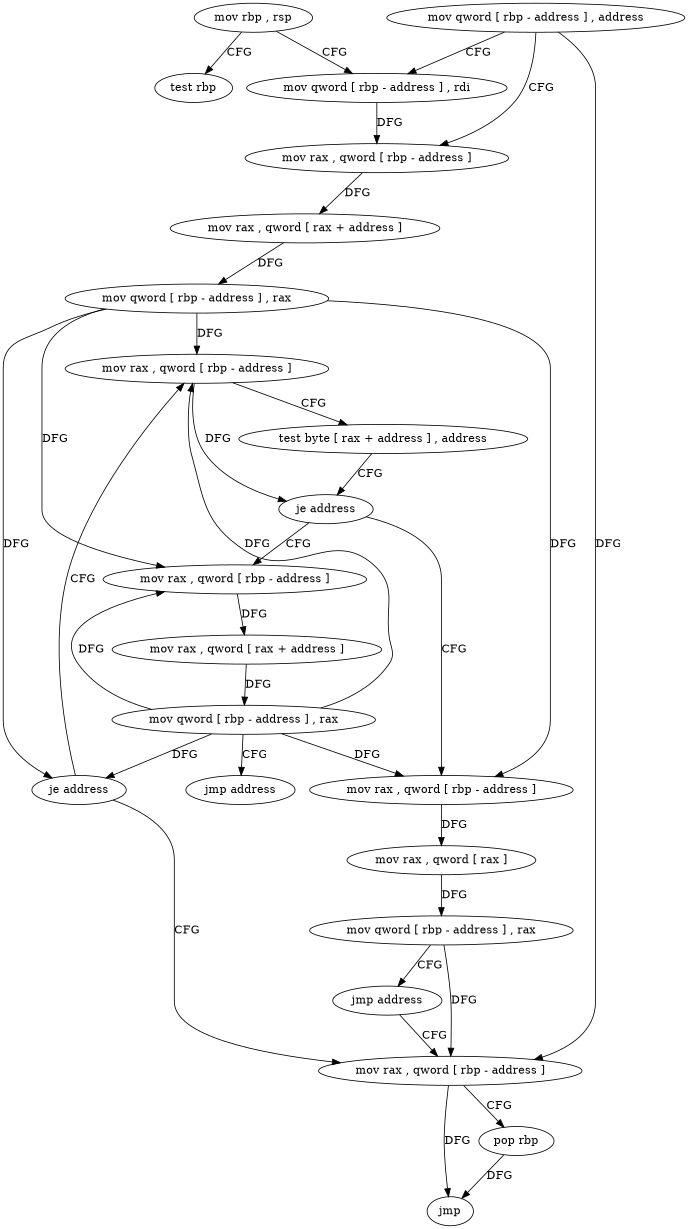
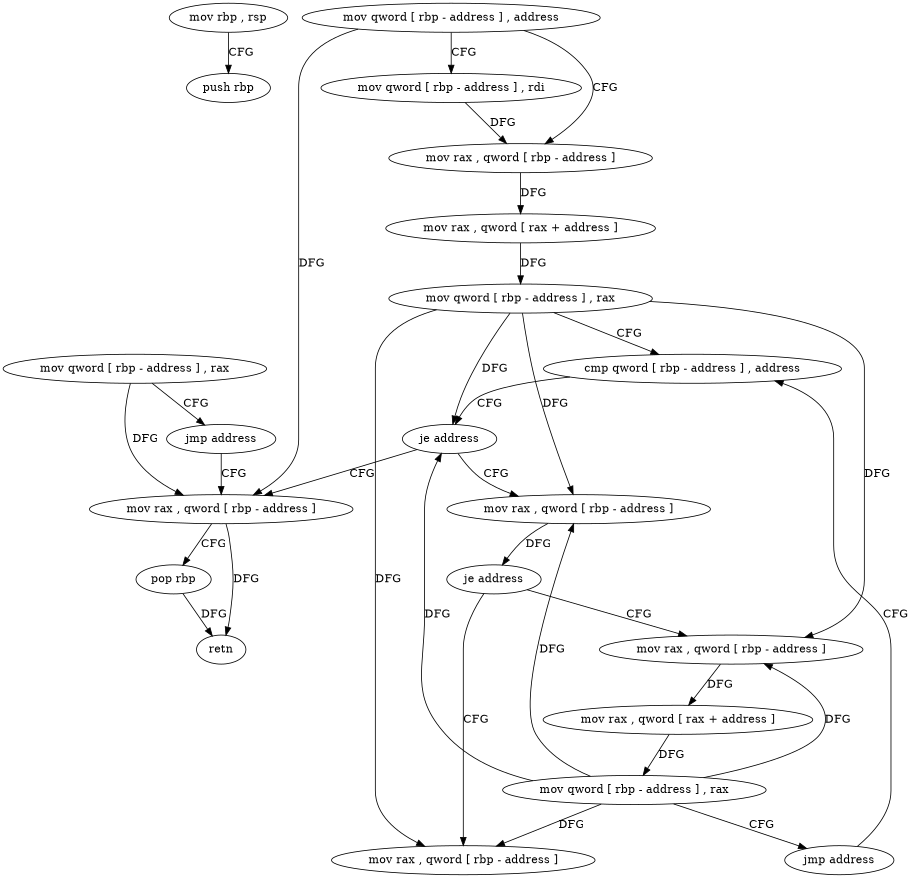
edge "mov rbp , rsp" -> "mov qword [ rbp - address ] , rdi": removed, label "CFG"
node "test rbp": label "test rbp" -> "push rbp"
node "cmp qword [ rbp - address ] , address": added
node "test byte [ rax + address ] , address": removed
node "mov rax , qword [ rax ]": removed
node "jmp": label "jmp" -> "retn"
